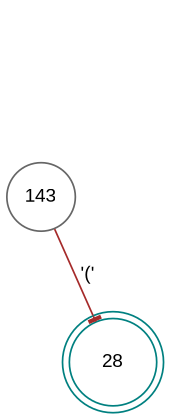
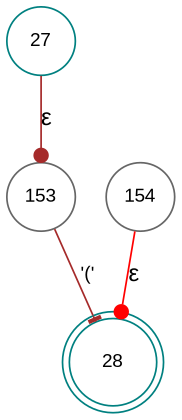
node "27": added
node "143": label "143" -> "153"
node "154": added
